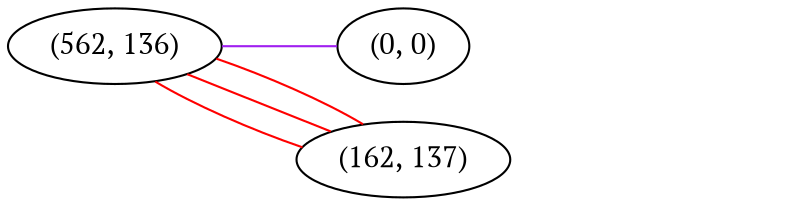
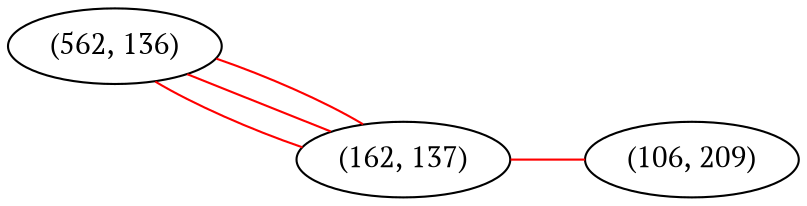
node "(0, 0)": removed
node "(106, 209)": added
